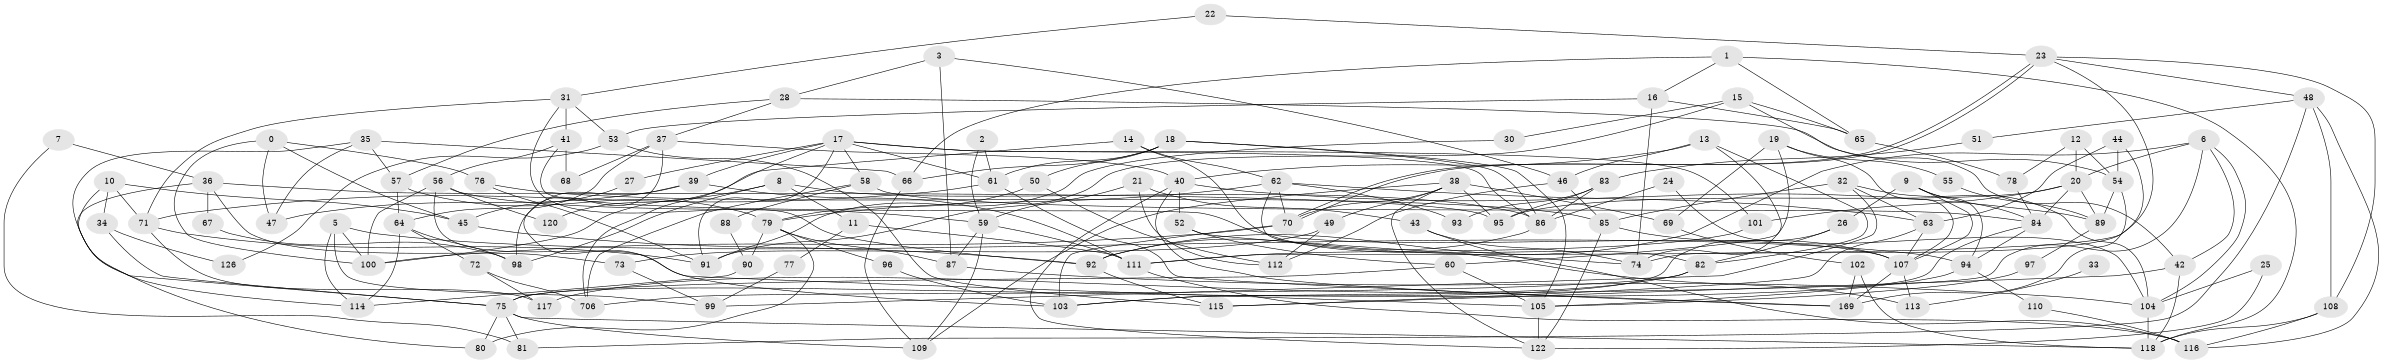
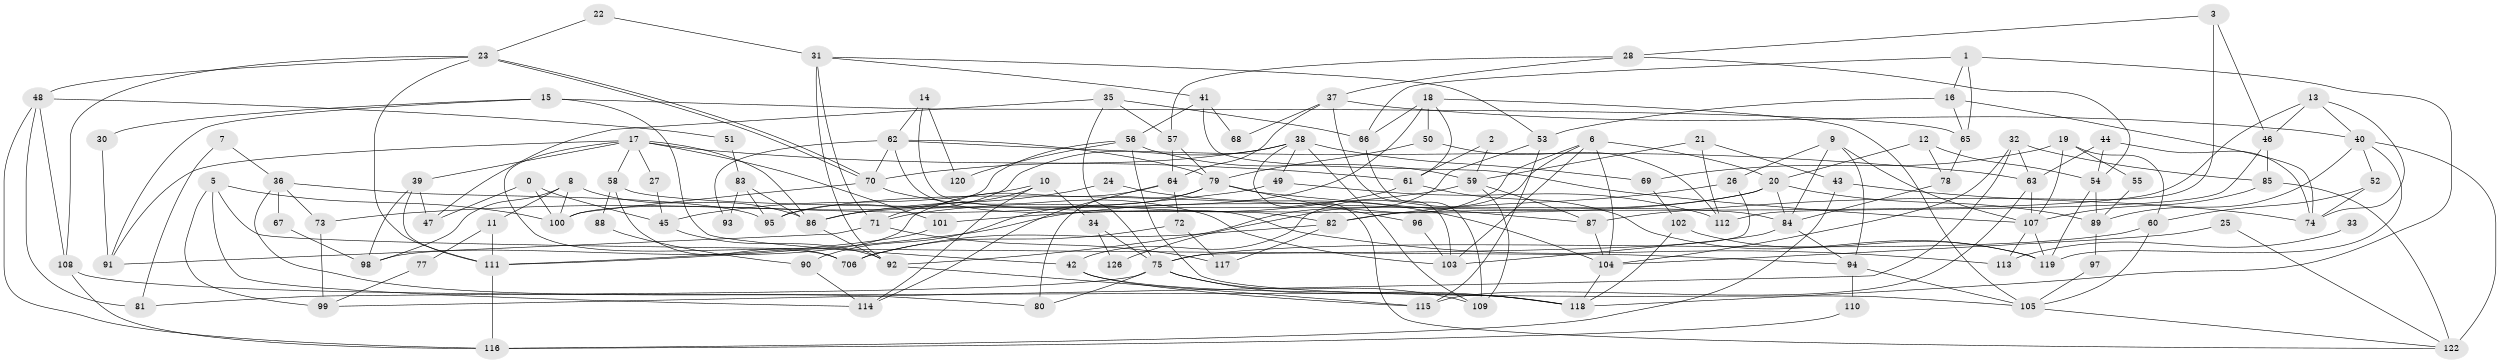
node "76": removed
node "169": label "169" -> "119"
